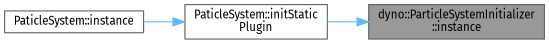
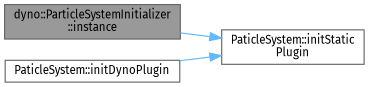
node "PaticleSystem::instance": label "PaticleSystem::instance" -> "PaticleSystem::initDynoPlugin"
edge "PaticleSystem::initStatic Plugin" -> "dyno::ParticleSystemInitializer ::instance": reversed
